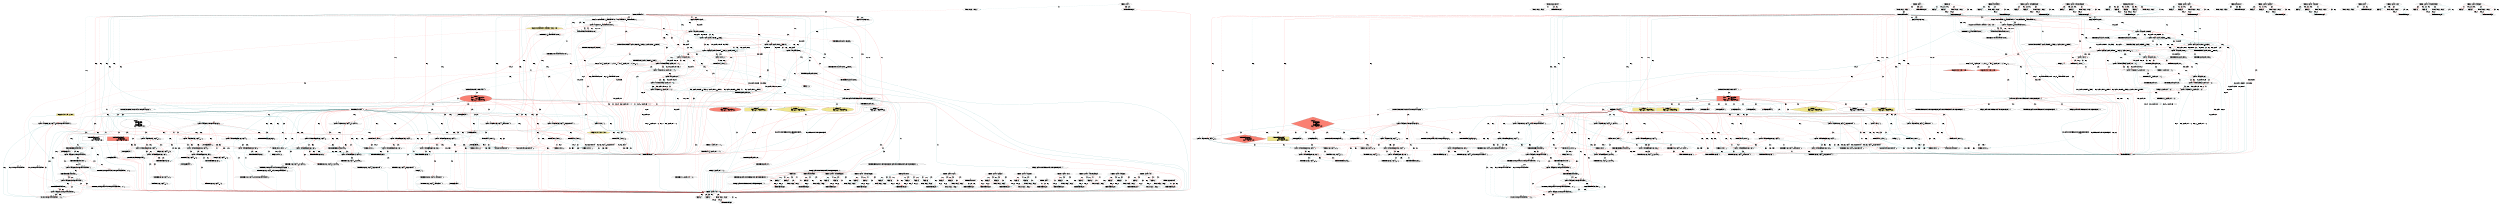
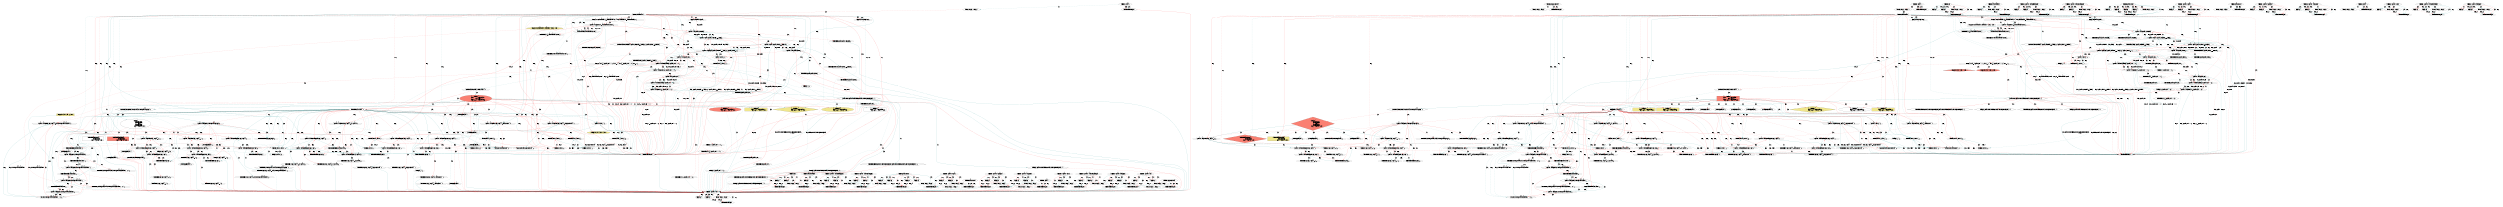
node "(PARAM,p5)": removed
